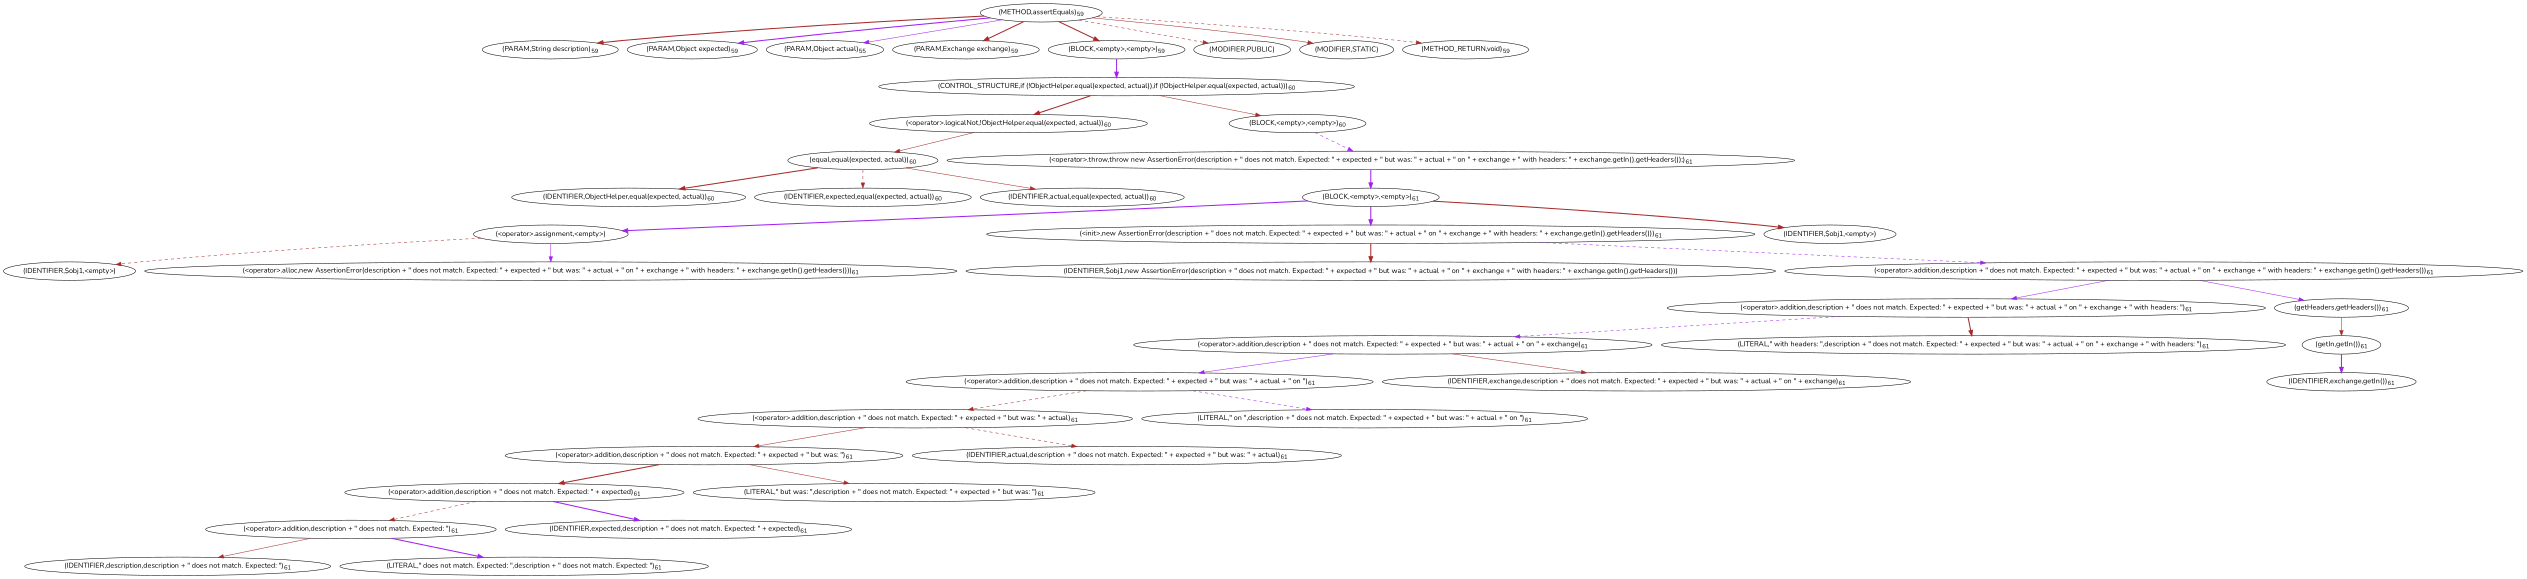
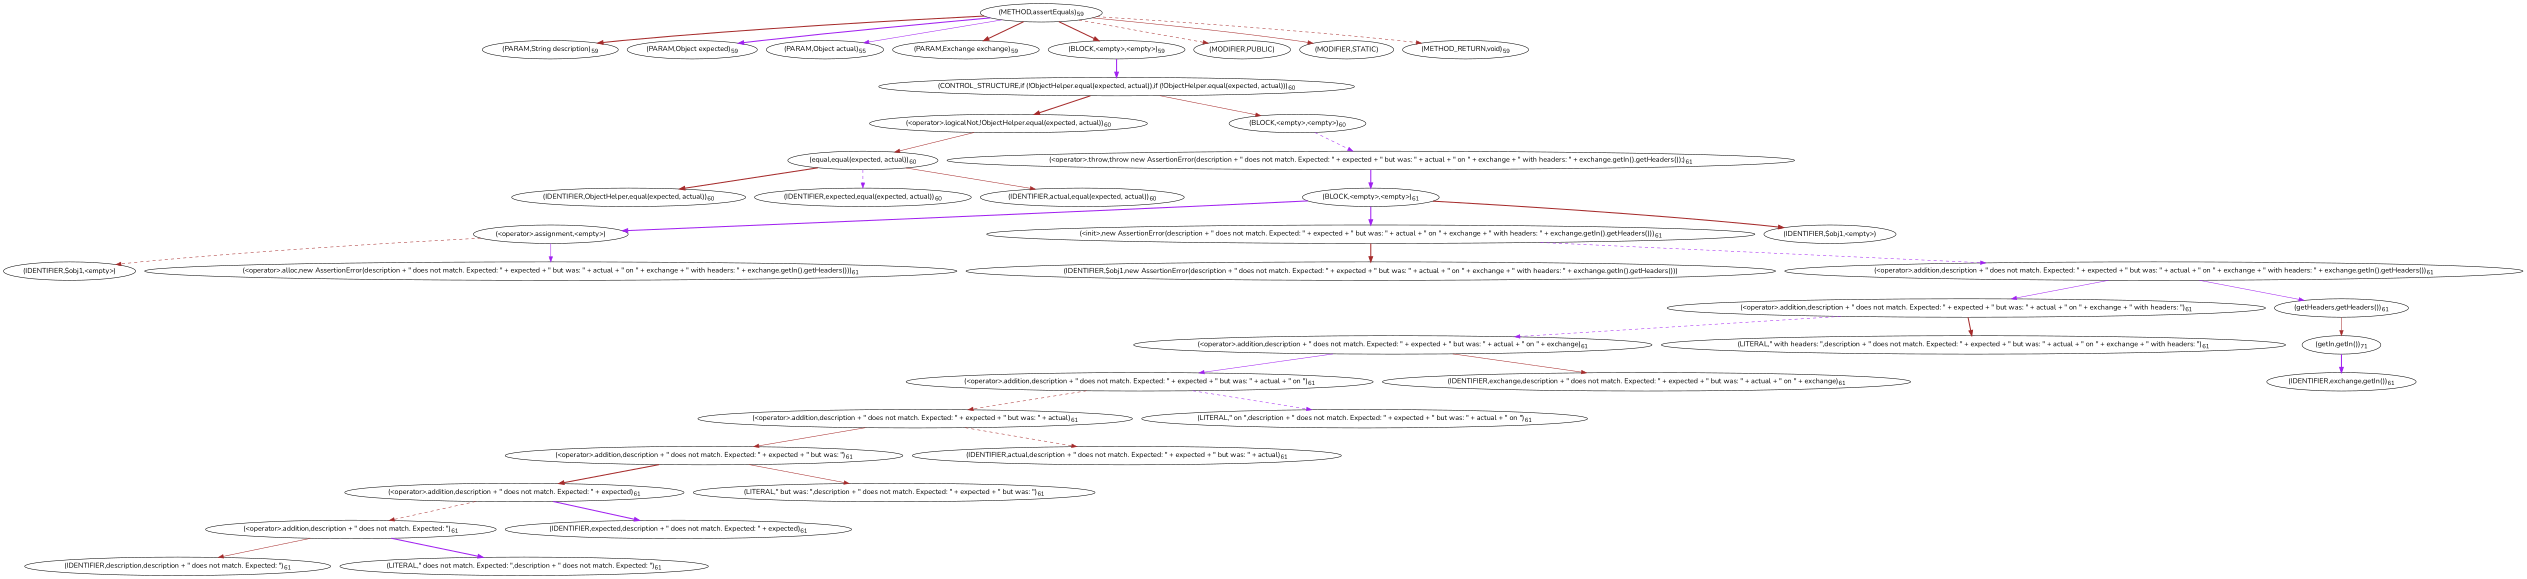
edge "(equal,equal(expected, actual))" -> "(IDENTIFIER,expected,equal(expected, actual))": color brown -> purple
node "(getIn,getIn())": text "61" -> "71"
